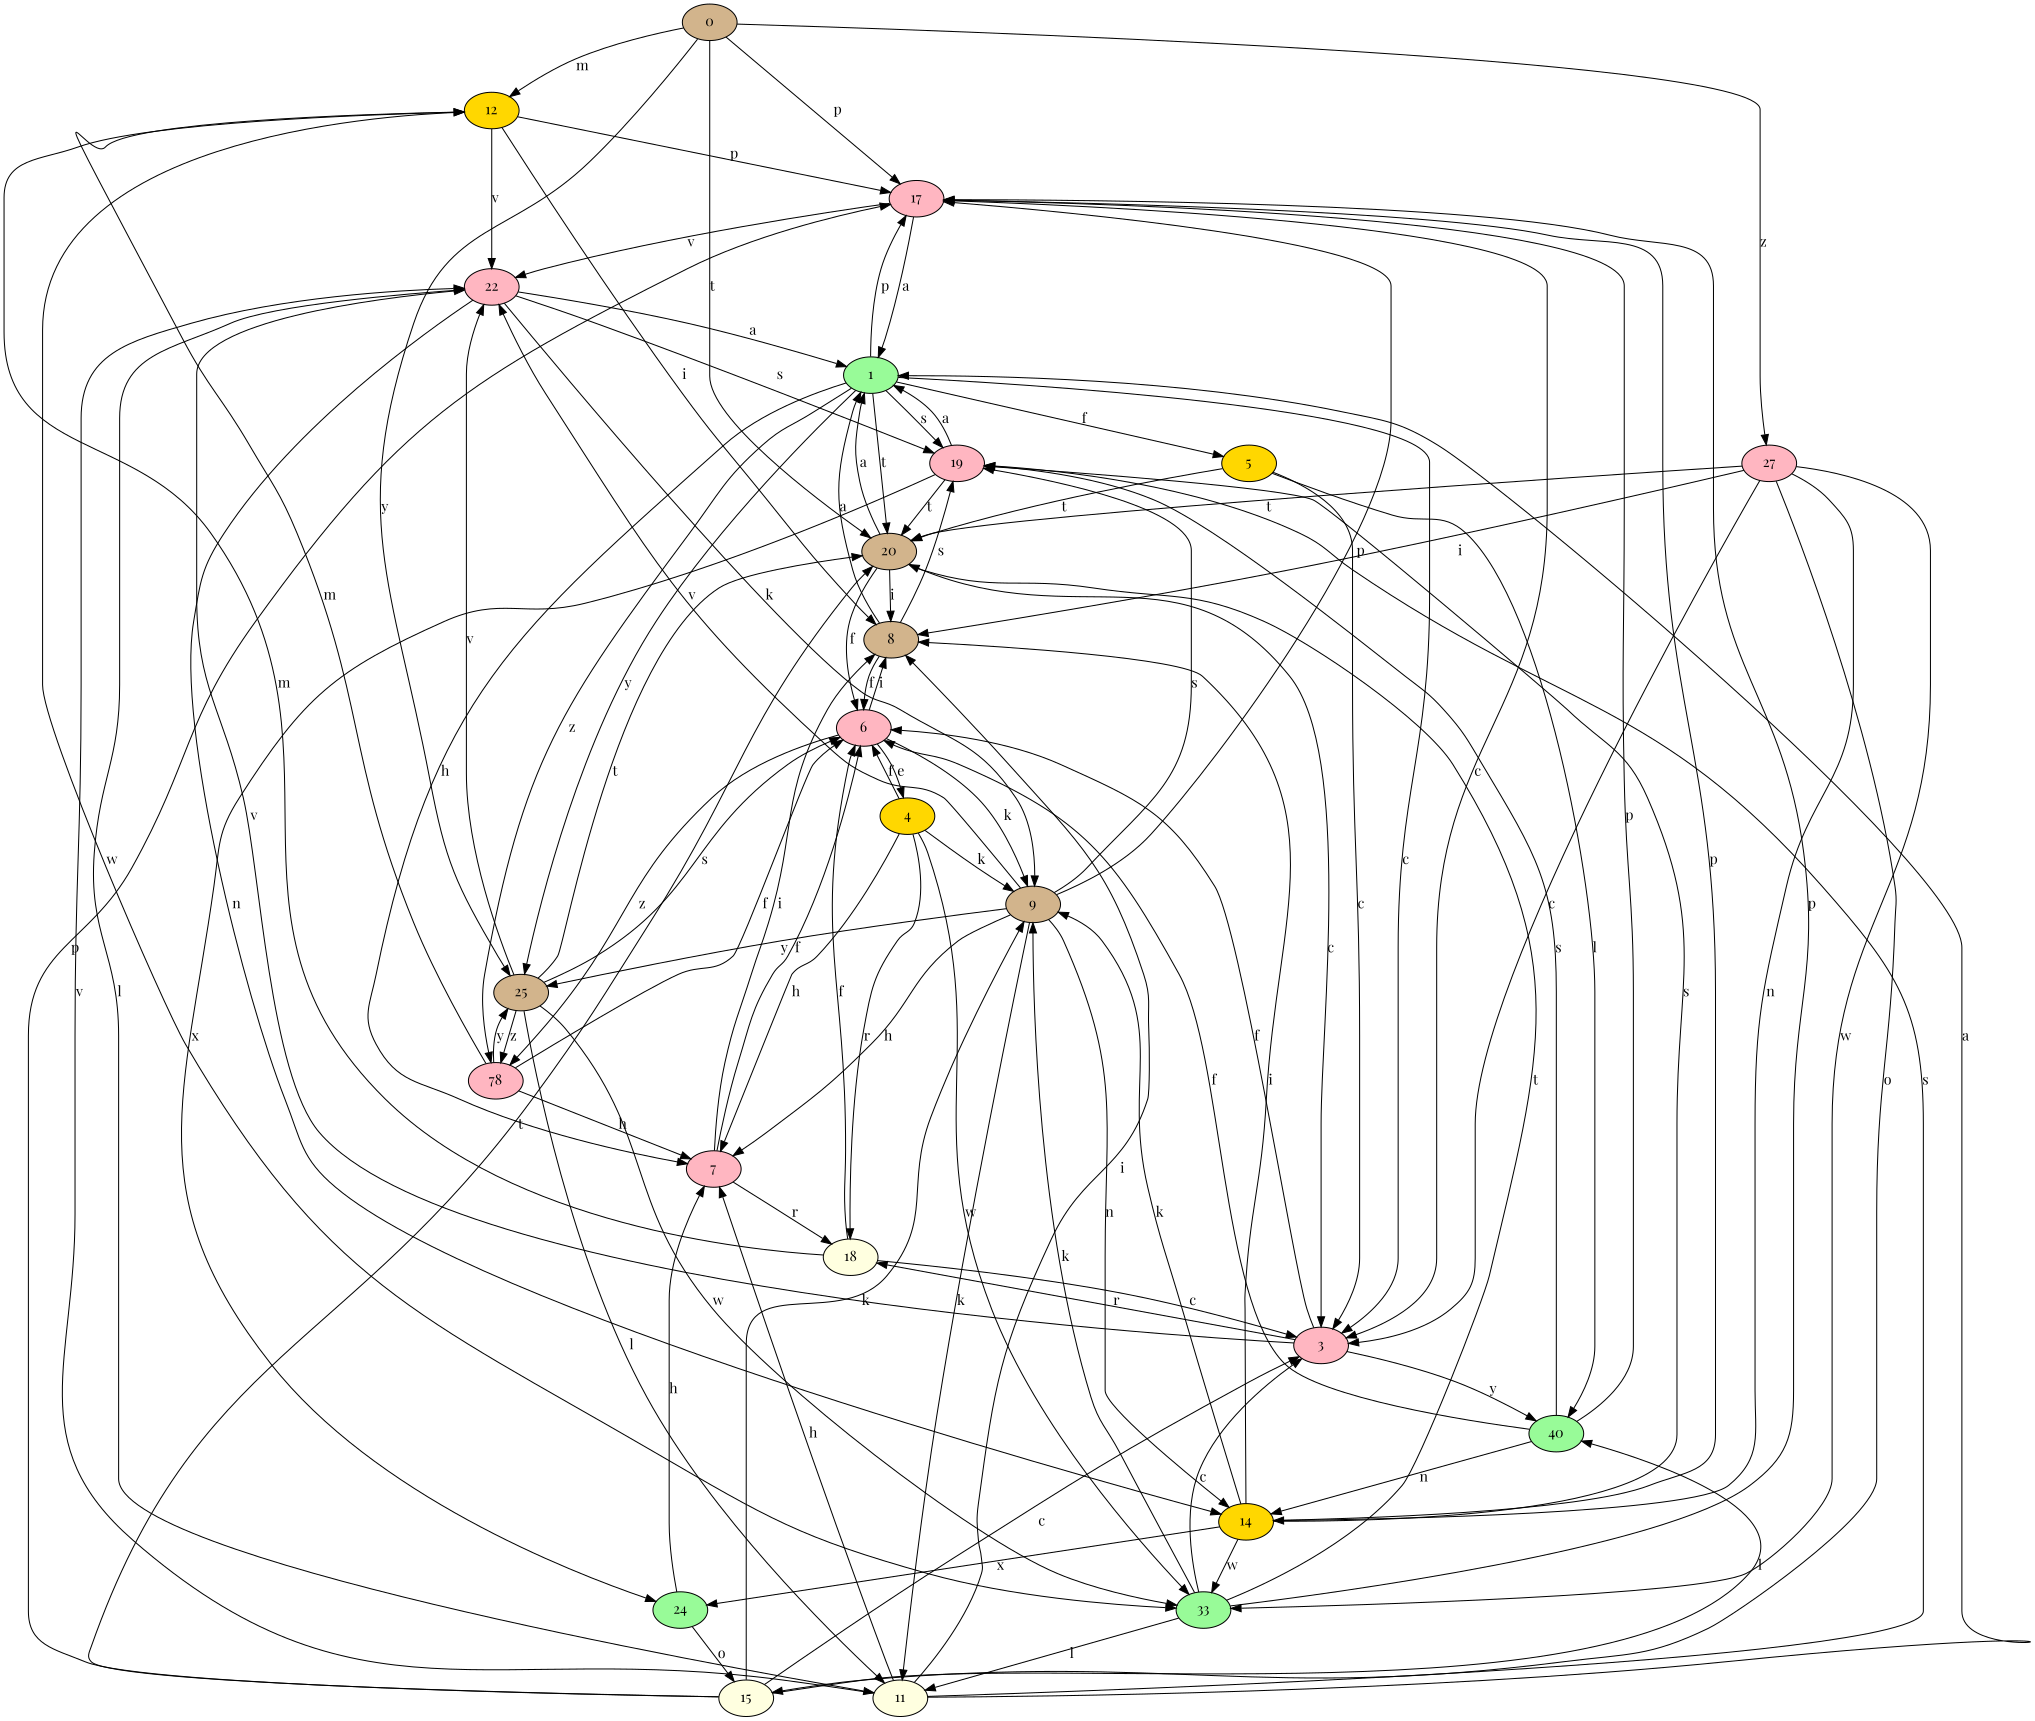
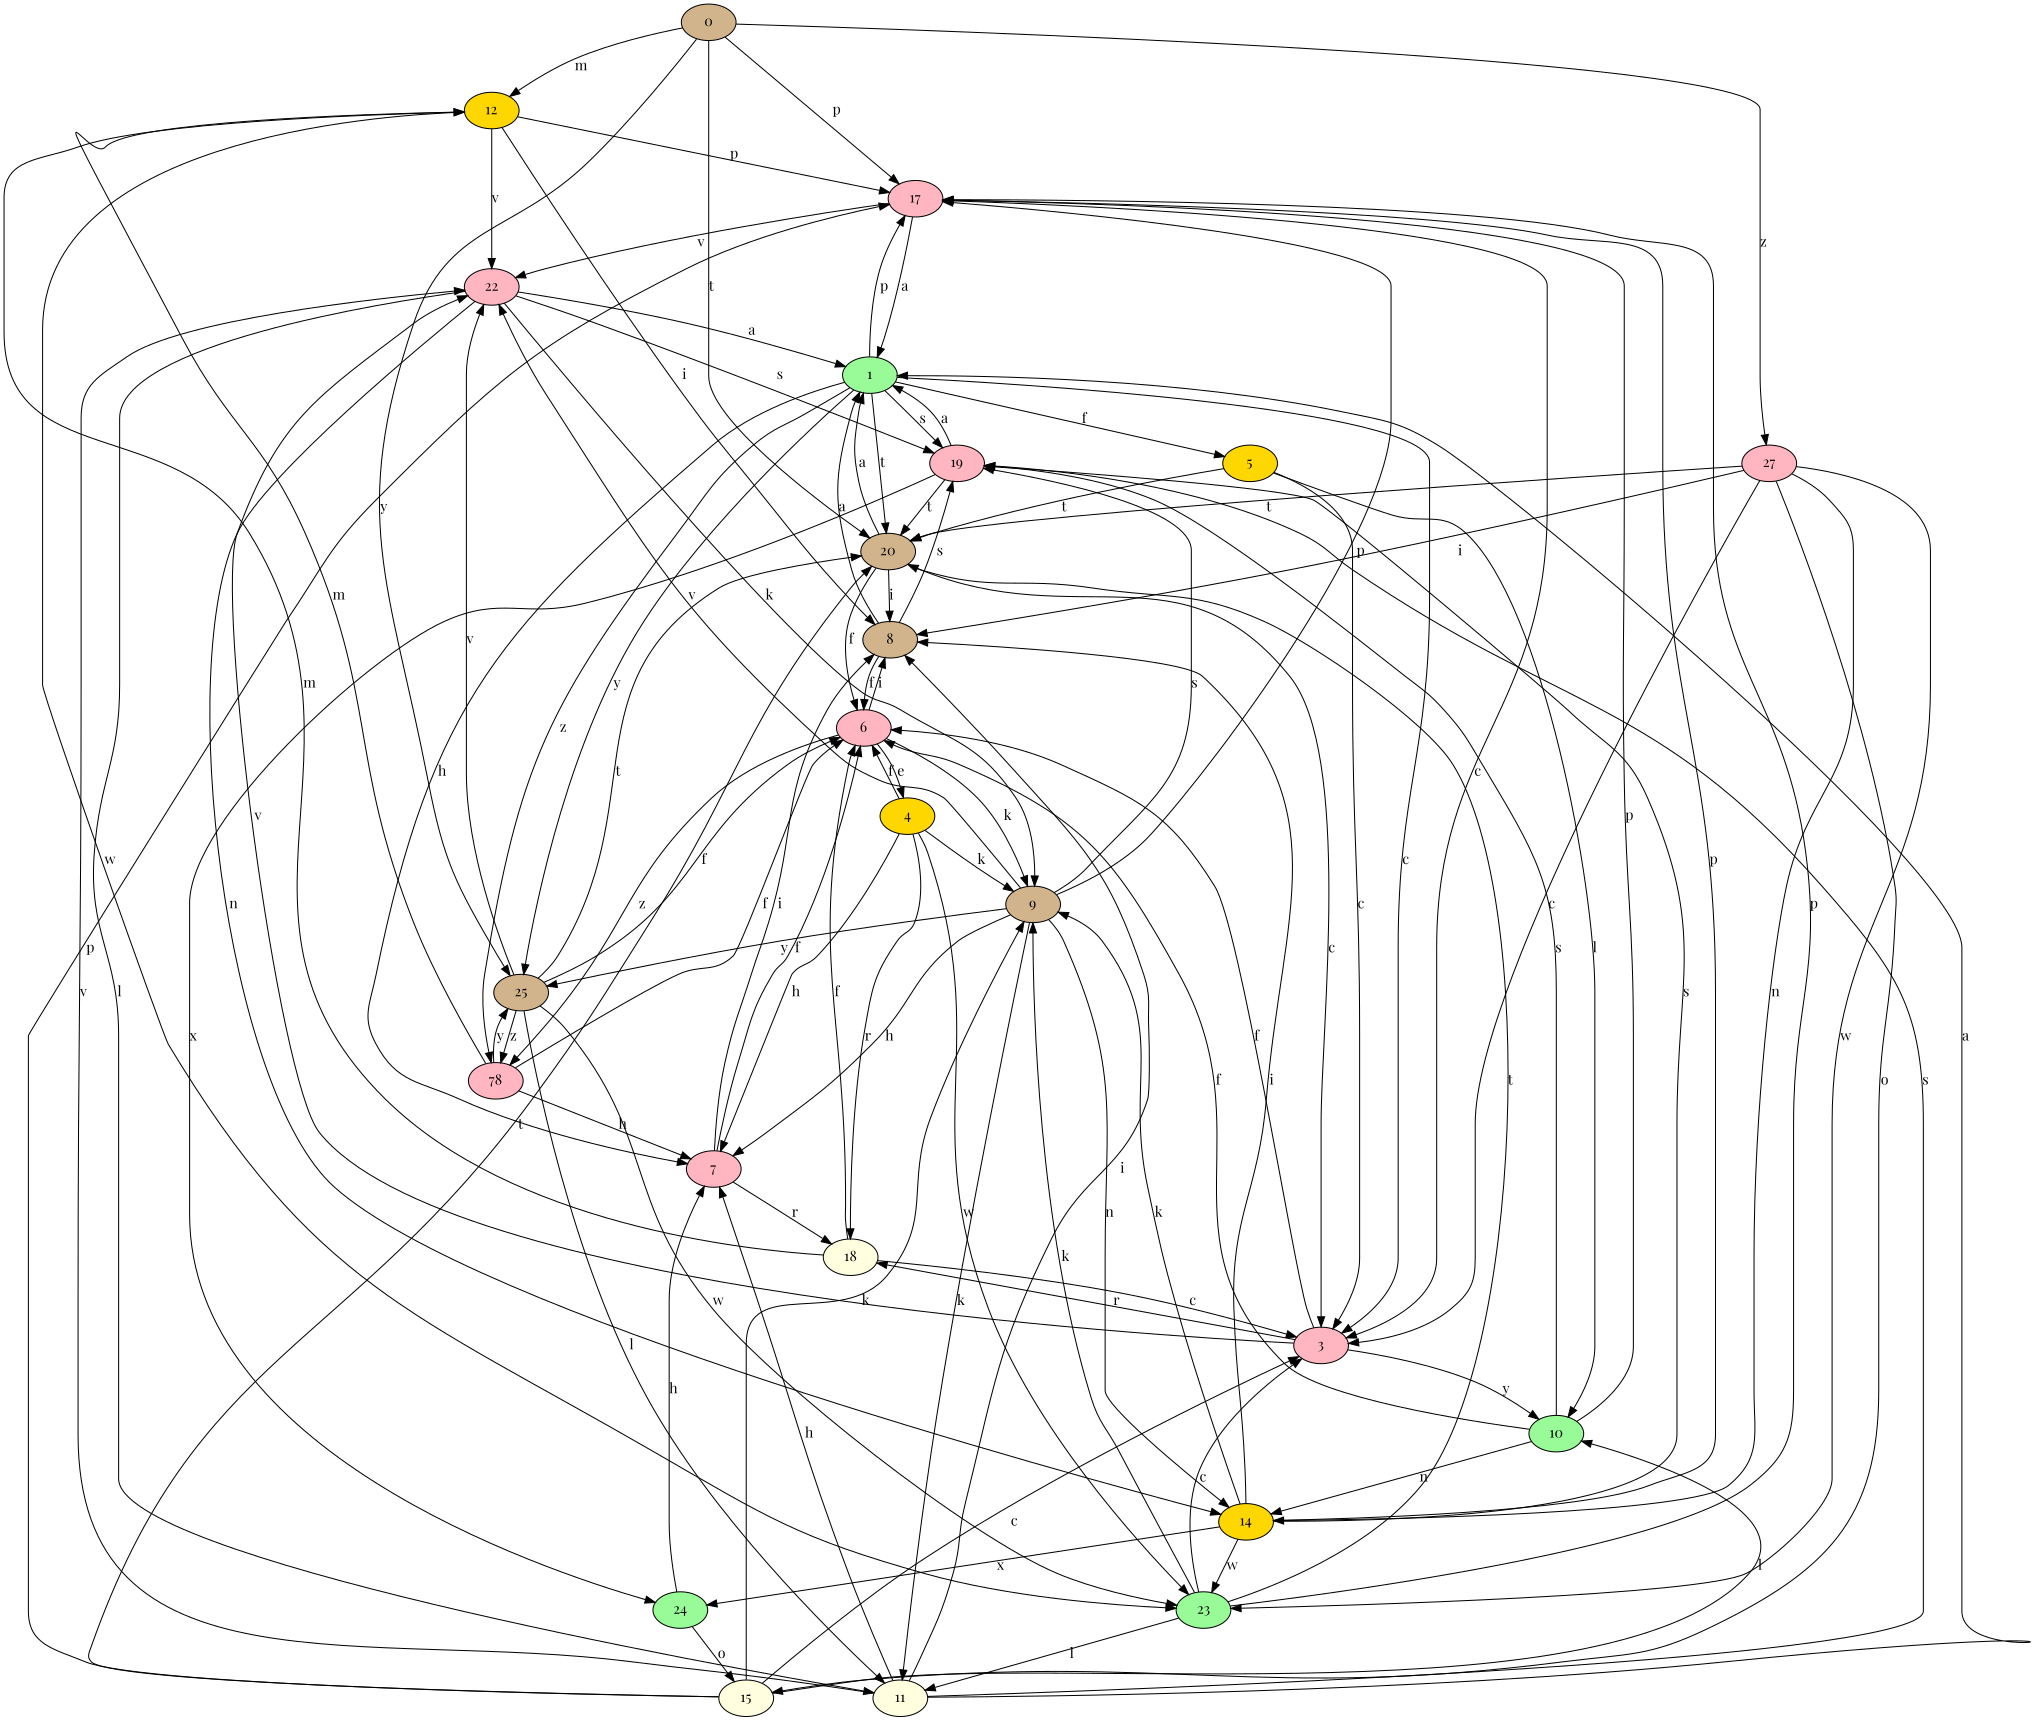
edge "25" -> "6": label "s" -> "f"
node "40": label "40" -> "10"
node "33": label "33" -> "23"
